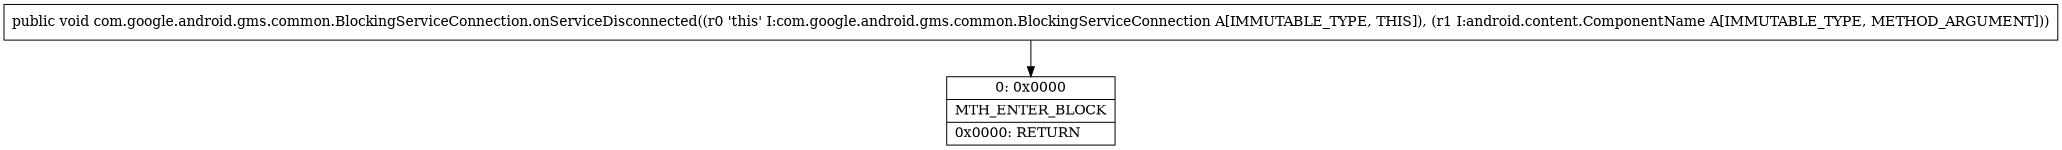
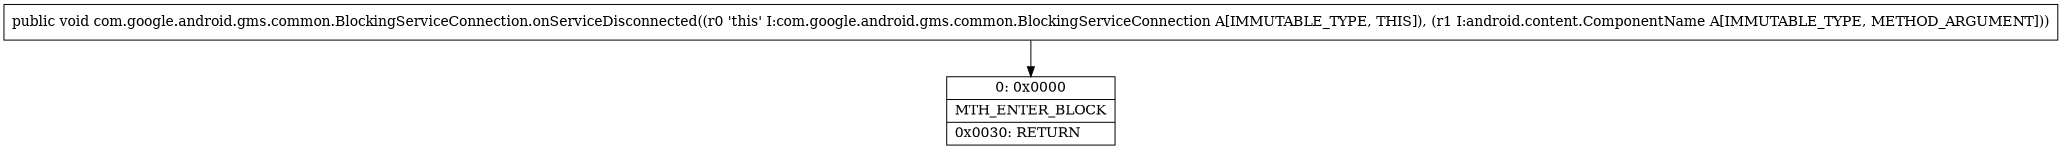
node "0: 0x0000": text "0x0000: RETURN" -> "0x0030: RETURN"
